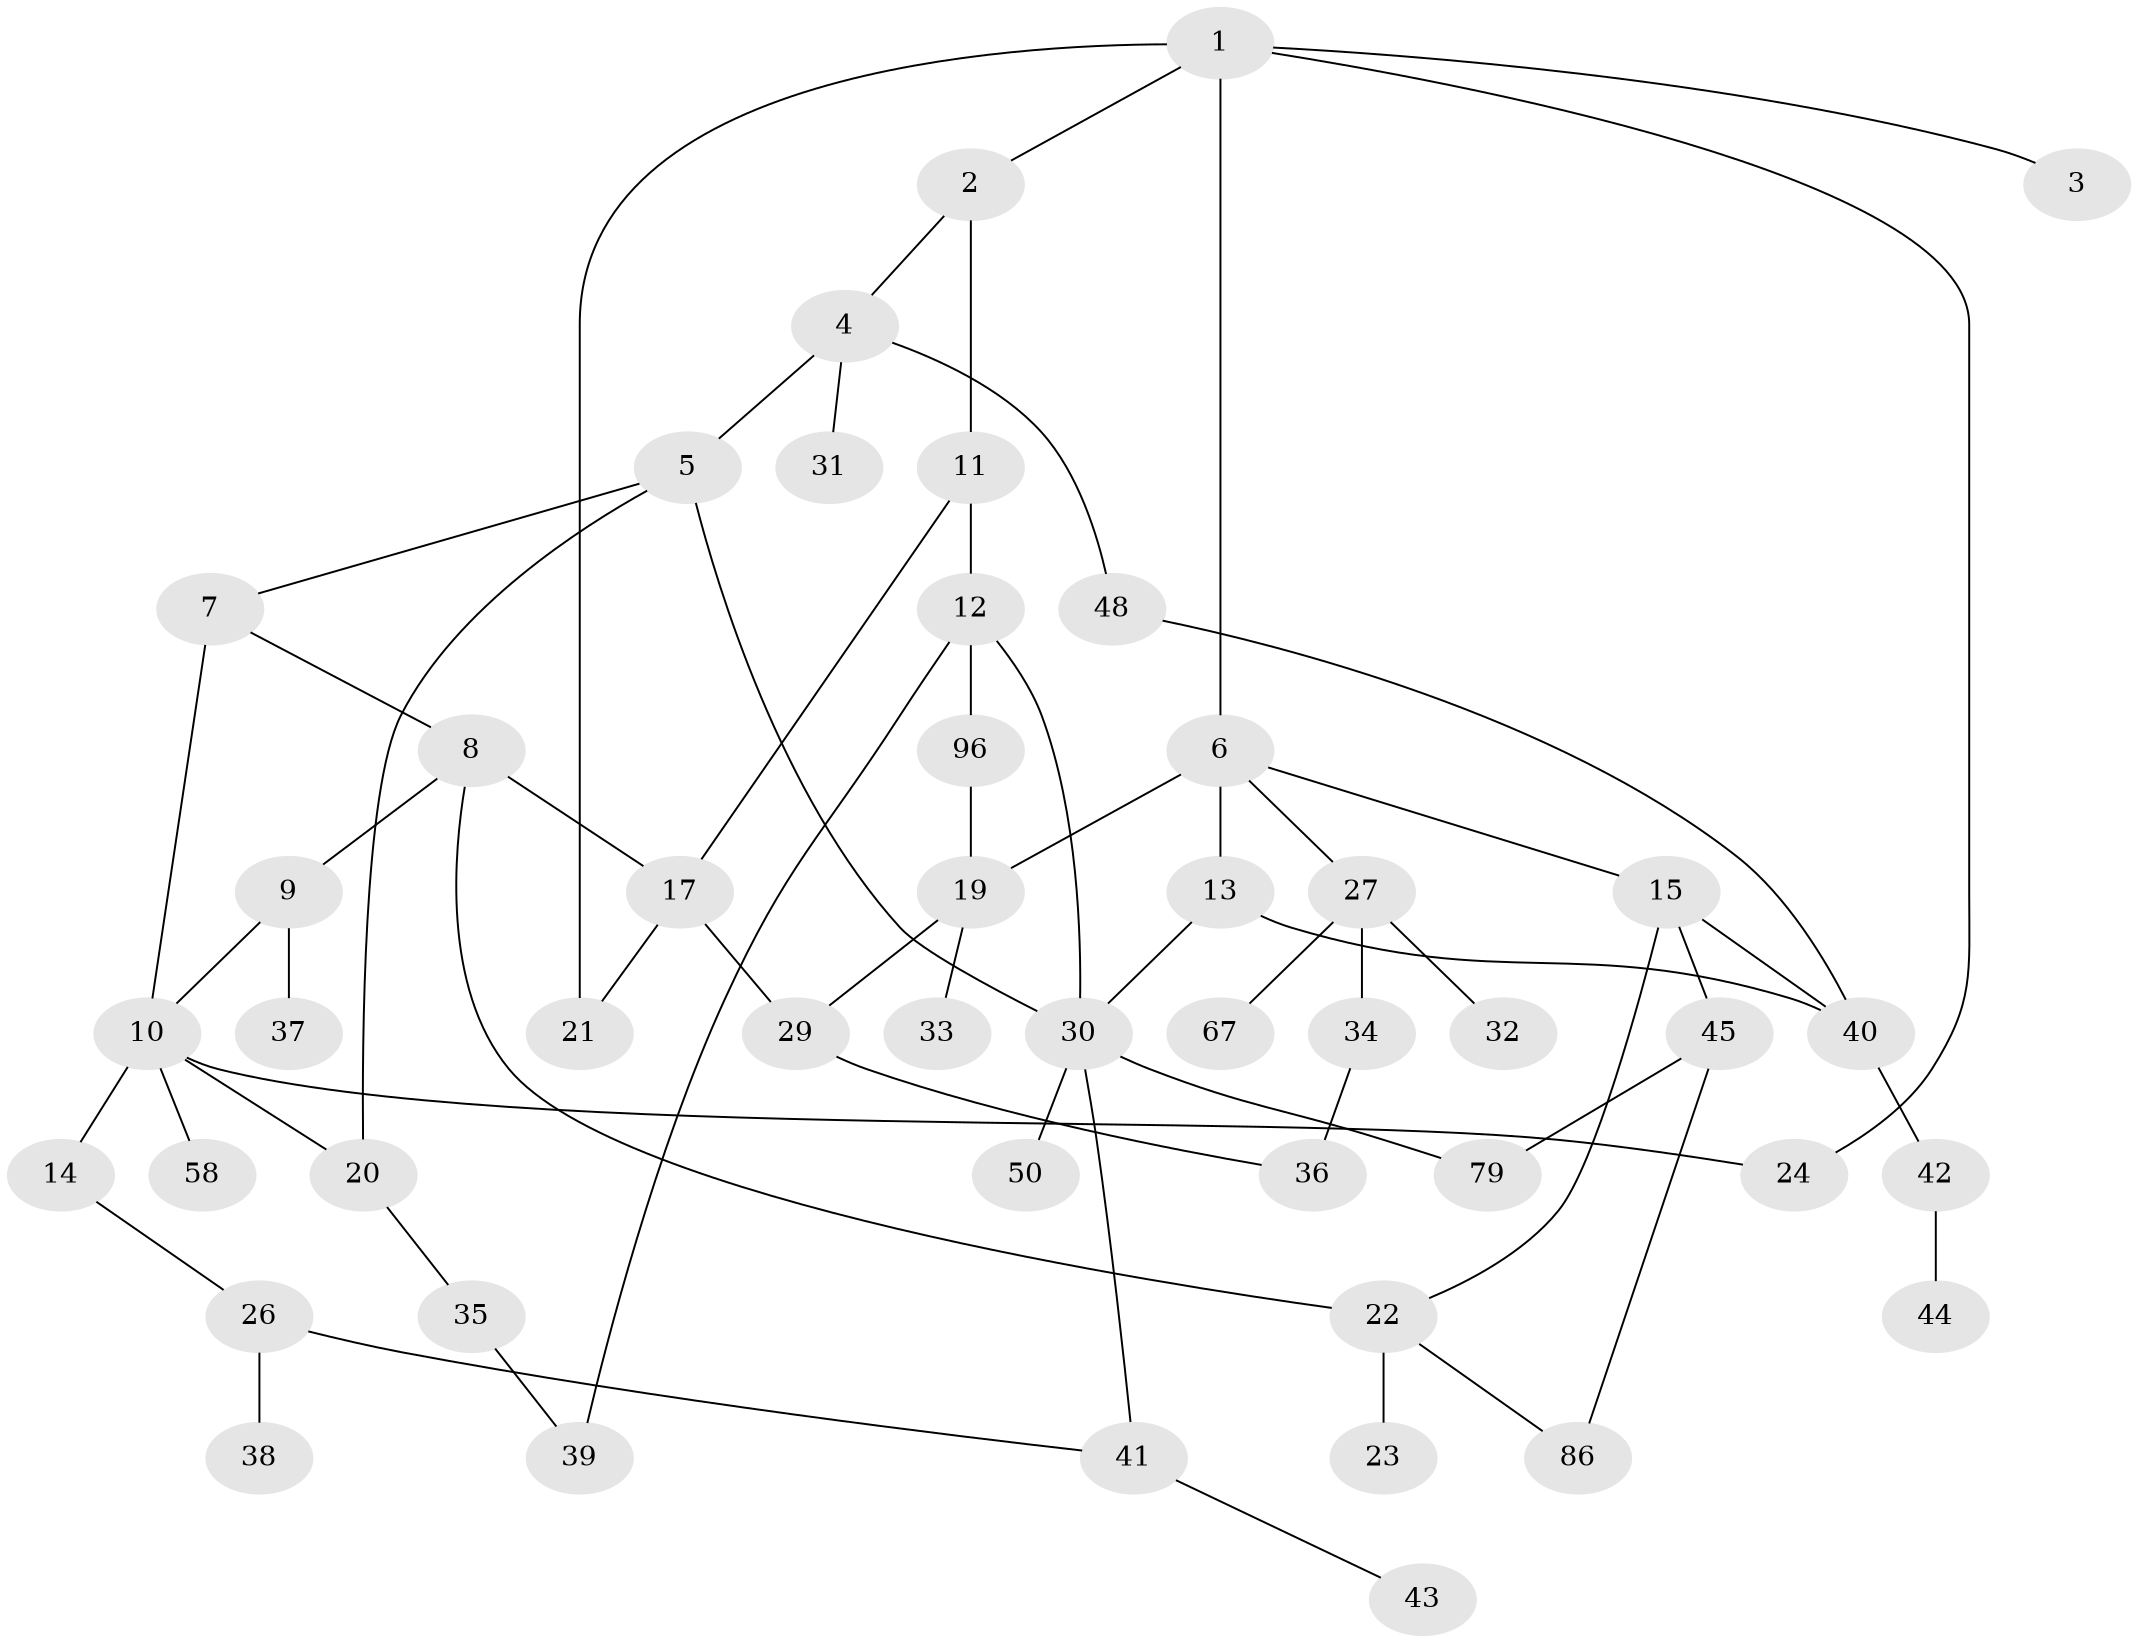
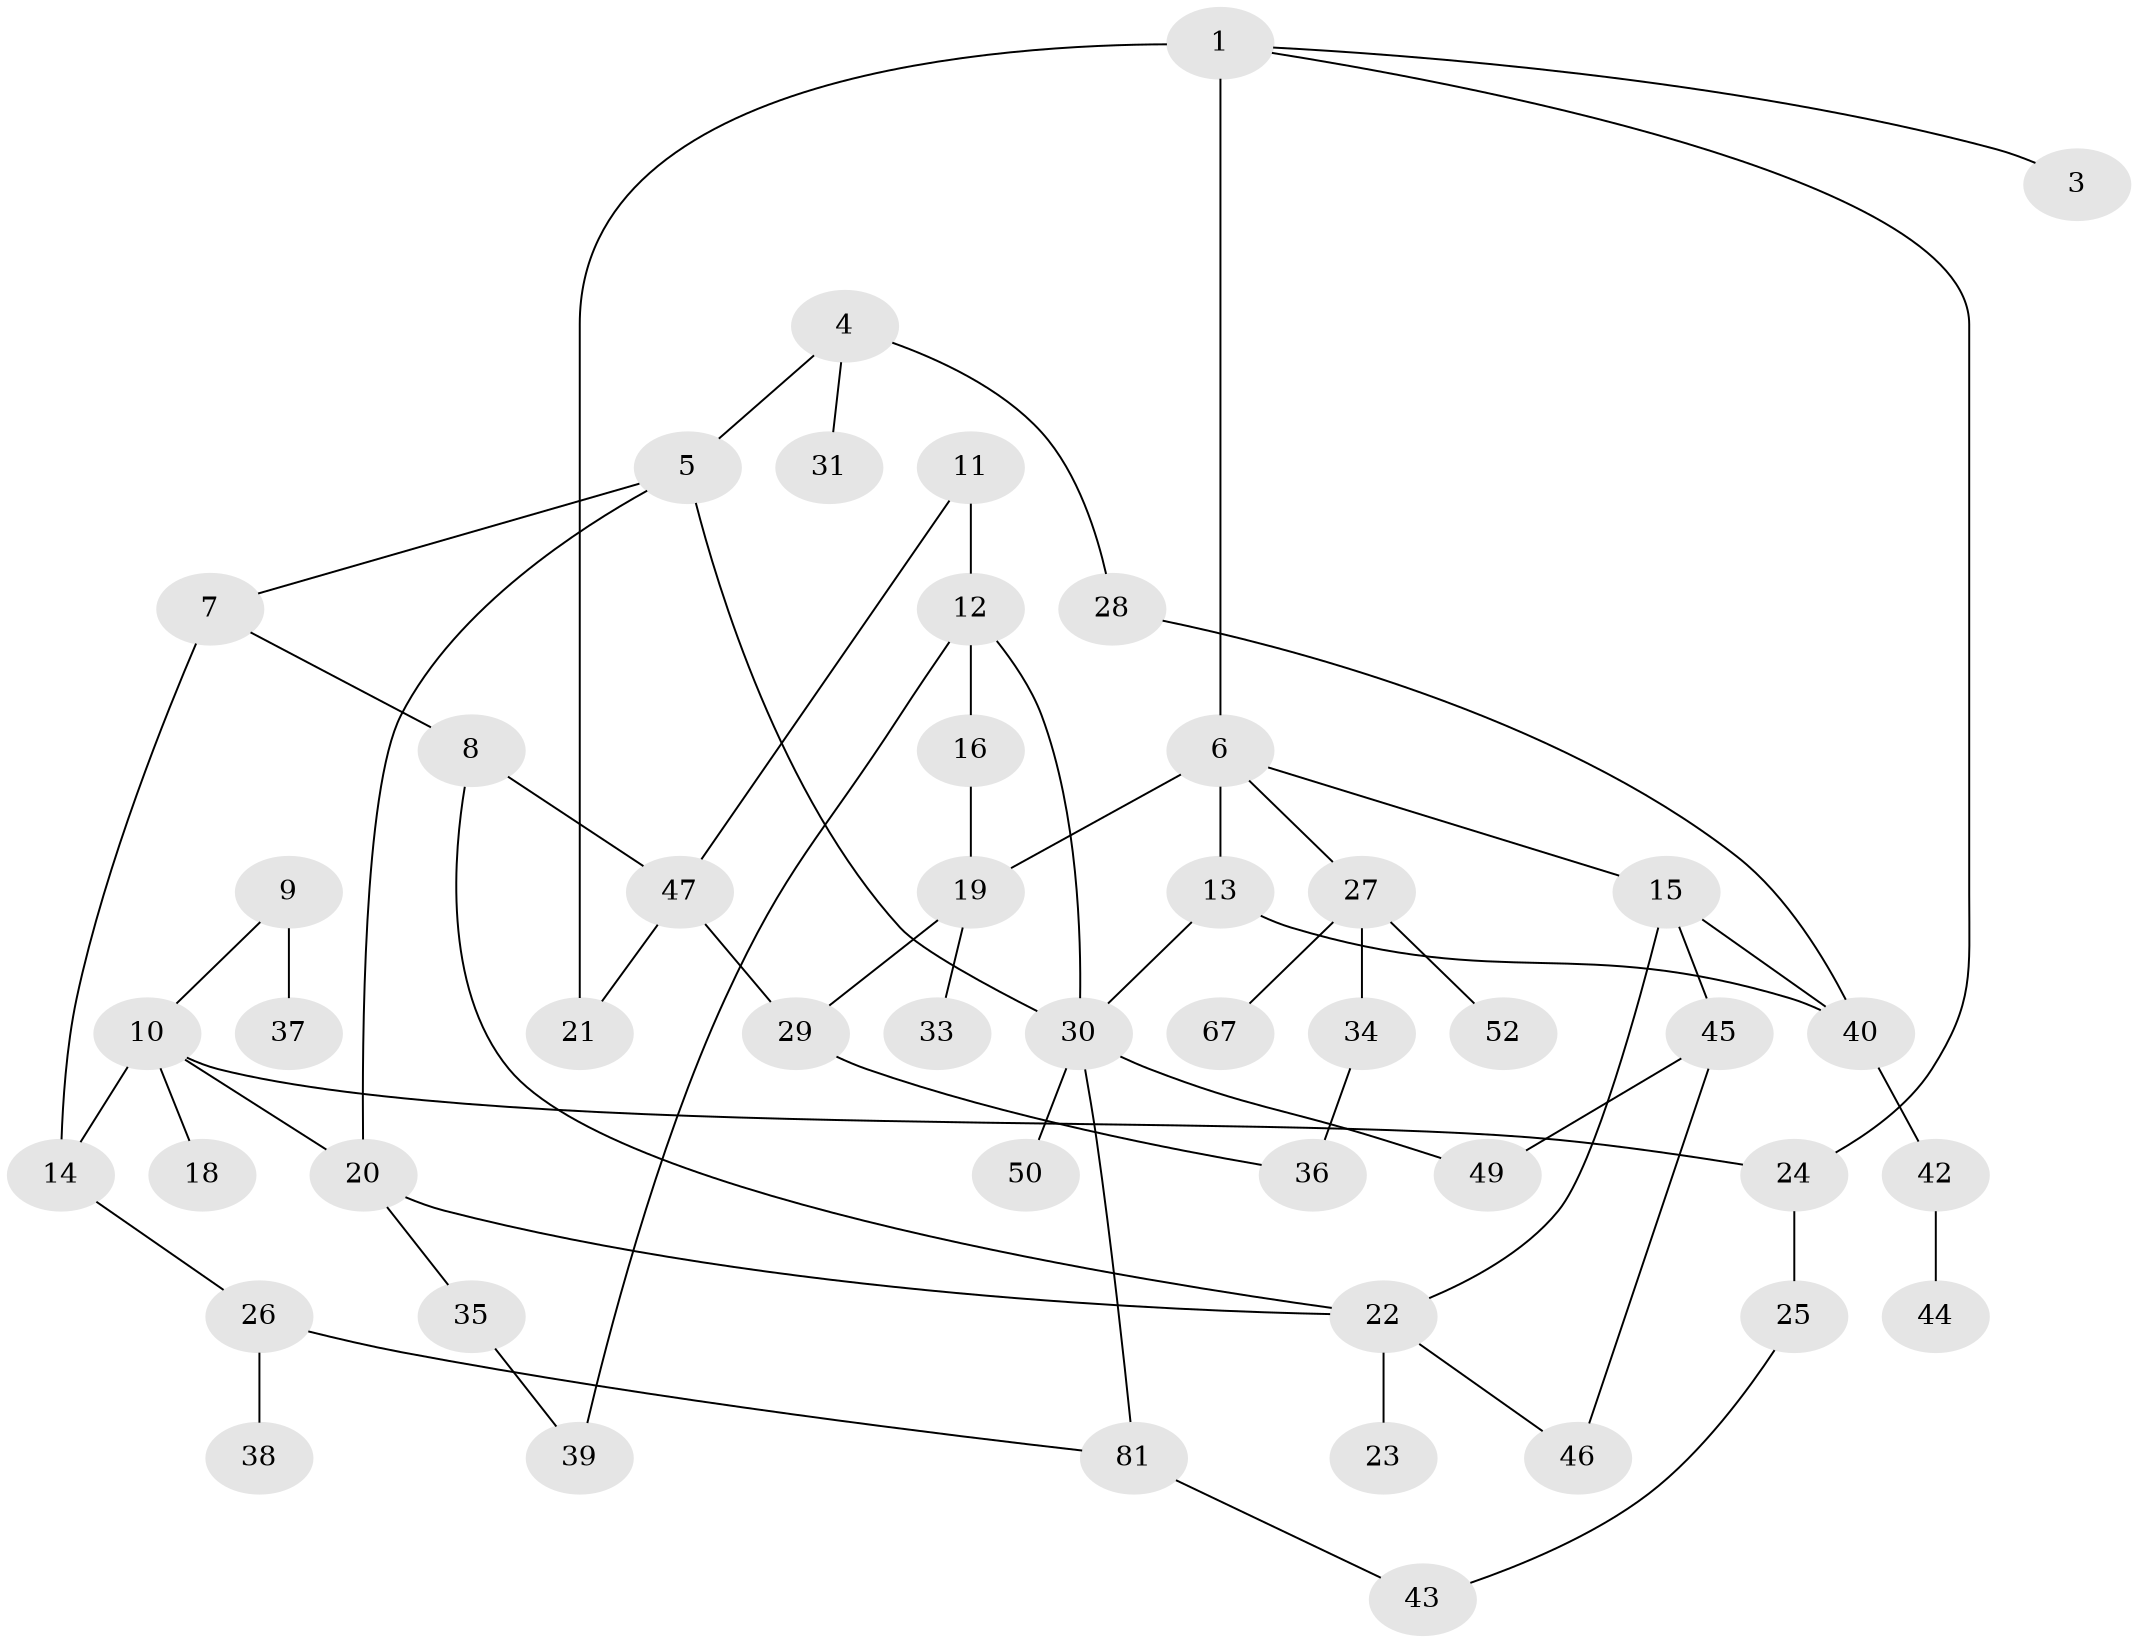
node "2": removed
node "48": label "48" -> "28"
node "96": label "96" -> "16"
edge "8" -- "9": removed
edge "7" -- "10": now "7" -- "14"
node "17": label "17" -> "47"
node "32": label "32" -> "52"
node "58": label "58" -> "18"
node "79": label "79" -> "49"
edge "20" -- "22": added
node "25": added
node "41": label "41" -> "81"
node "86": label "86" -> "46"
